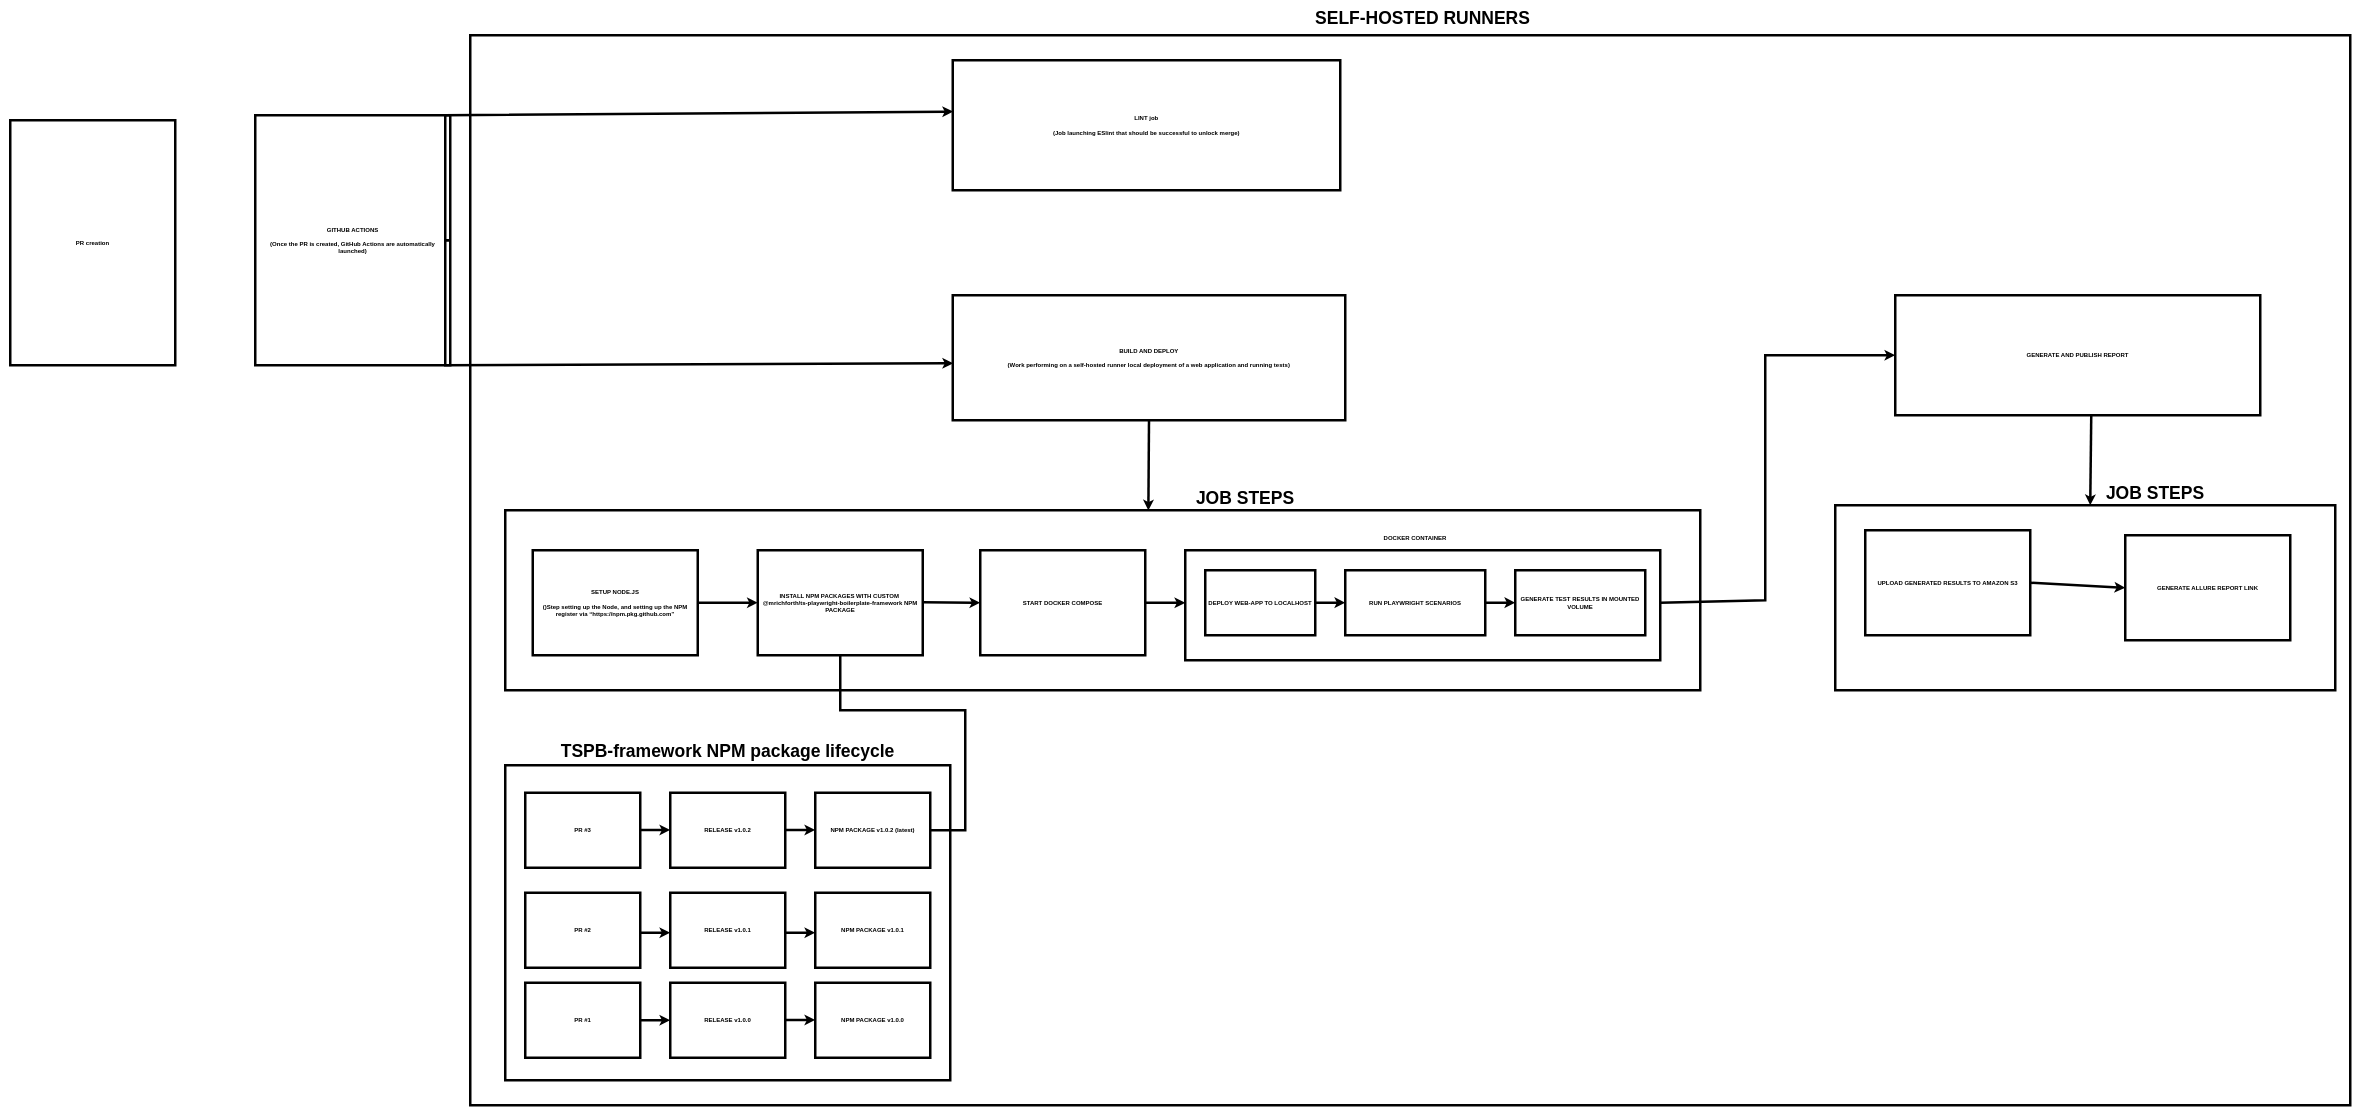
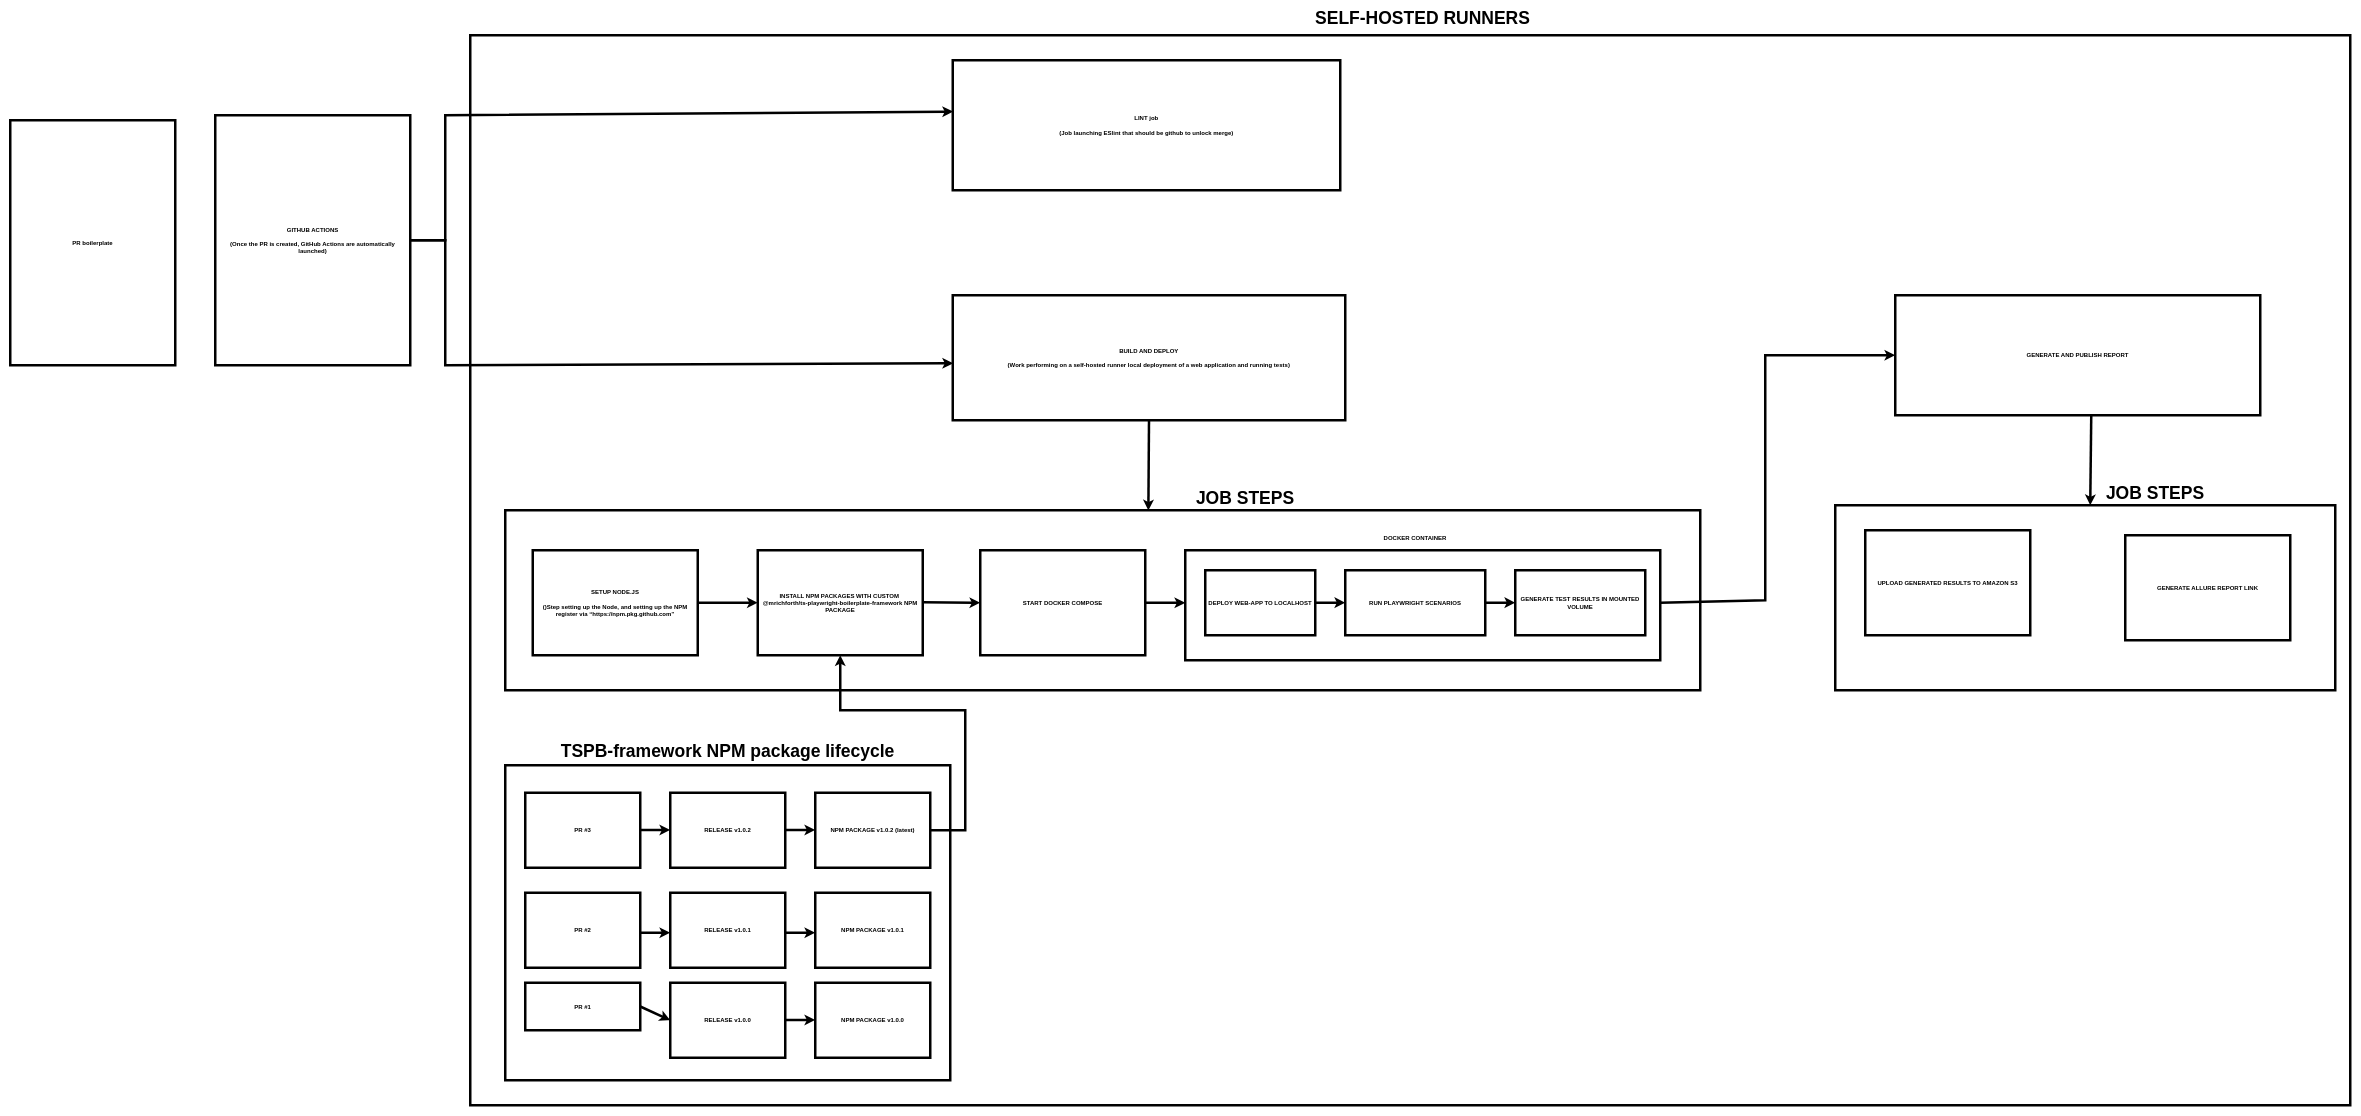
node "LINT job (Job launching ESlint that should be successful to unlock merge)": label "LINT job (Job launching ESlint that should be successful to unlock merge)" -> "LINT job (Job launching ESlint that should be github to unlock merge)"
node "GITHUB ACTIONS (Once the PR is created, GitHub Actions are automatically launched)": moved (353, 240) -> (313, 240)
node "PR creation": label "PR creation" -> "PR boilerplate"
edge "UPLOAD GENERATED RESULTS TO AMAZON S3" -> "GENERATE ALLURE REPORT LINK": removed
edge "INSTALL NPM PACKAGES WITH CUSTOM @mrichforth/ts-playwright-boilerplate-framework NPM PACKAGE" -- "NPM PACKAGE v1.0.2 (latest)": arrowhead none -> classic
node "PR #1": size 115x75 -> 115x48
